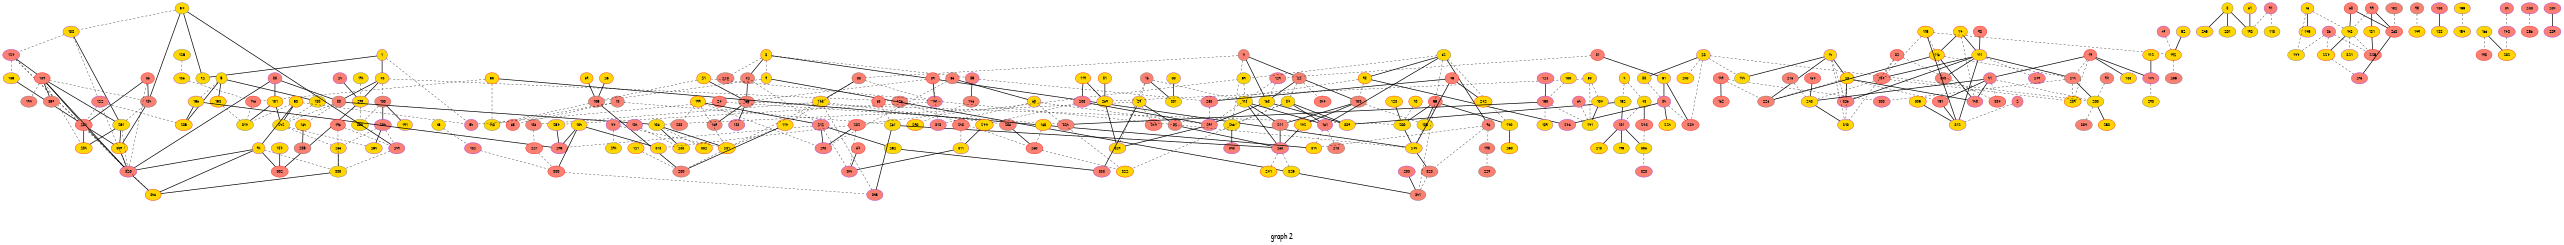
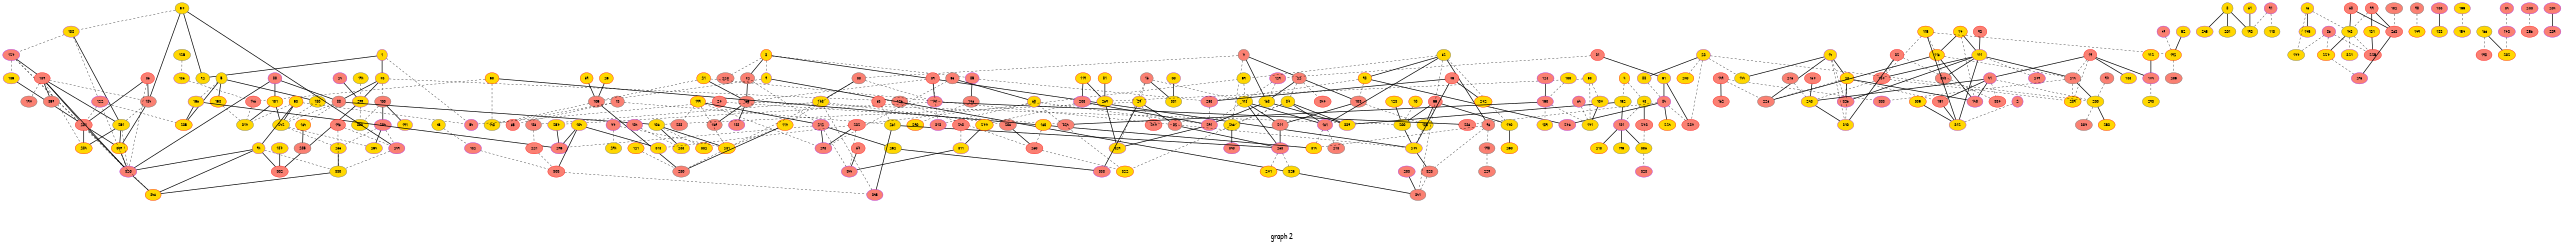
edge "32" -- "310": style dashed -> bold
node "172": removed
node "236": added
